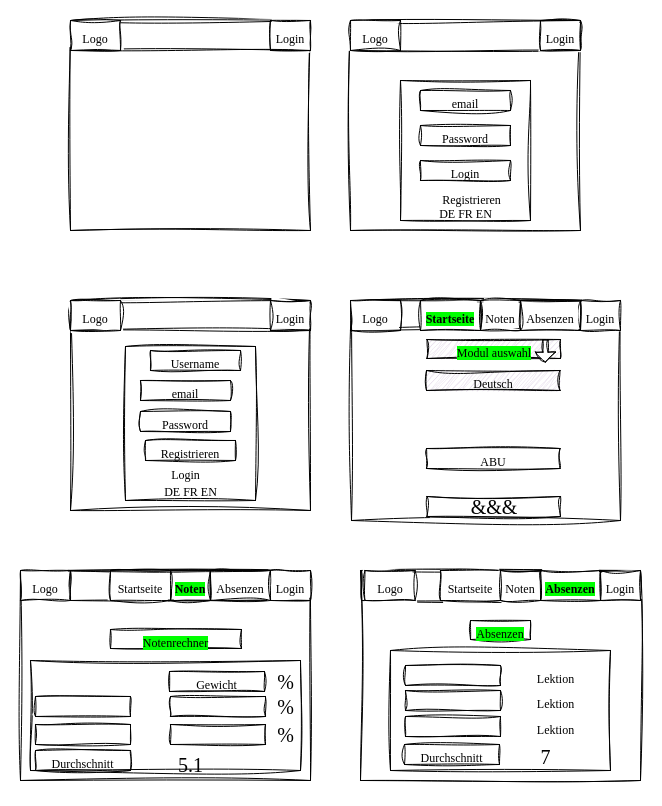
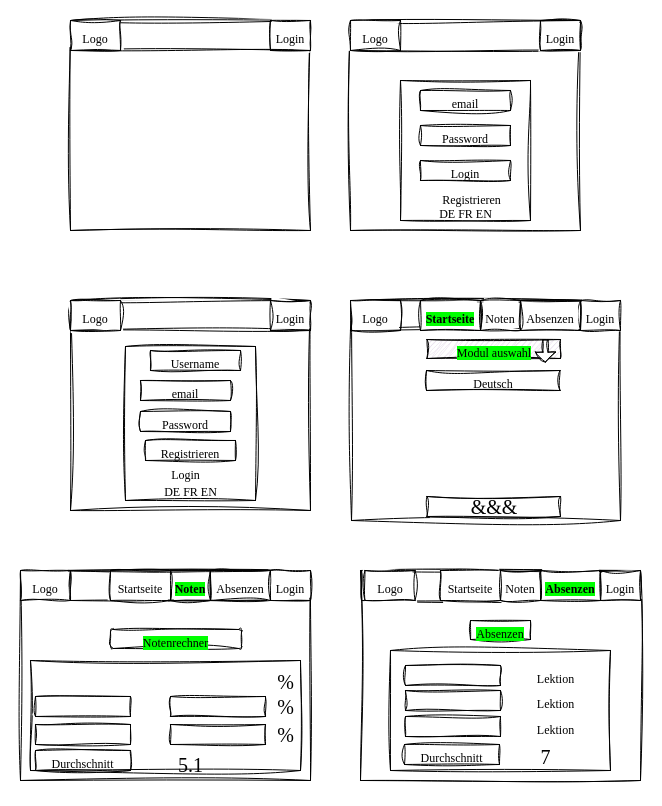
node "Deutsch": fillcolor #e1d5e7 -> #ffffff
node "ABU": removed
node "Notenrechner": shape rectangle -> rounded rectangle
node "Gewicht": removed
